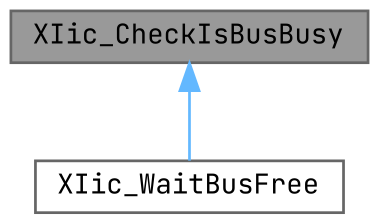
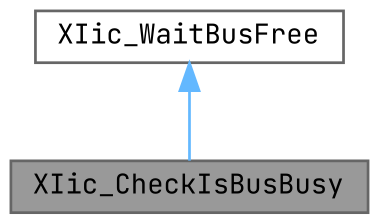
edge "XIic_WaitBusFree" -> "XIic_CheckIsBusBusy": reversed
